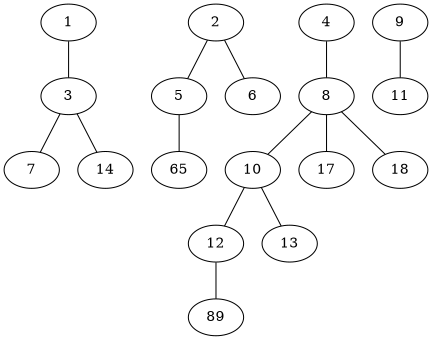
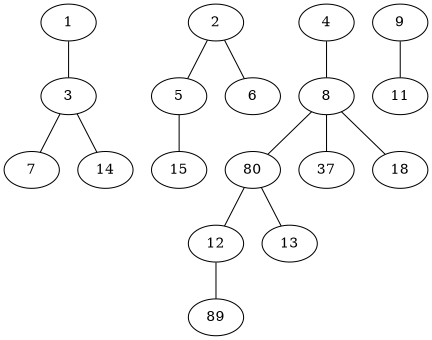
node "65": label "65" -> "15"
node "10": label "10" -> "80"
node "17": label "17" -> "37"
